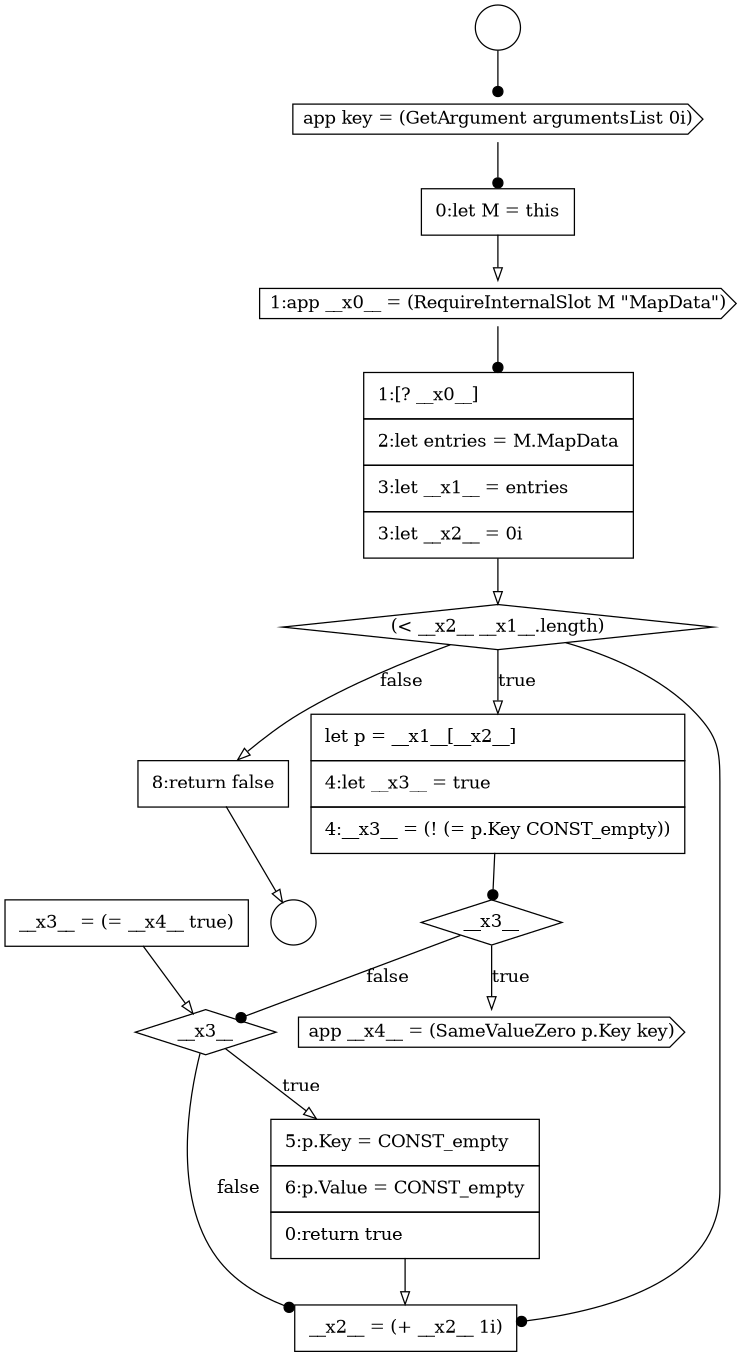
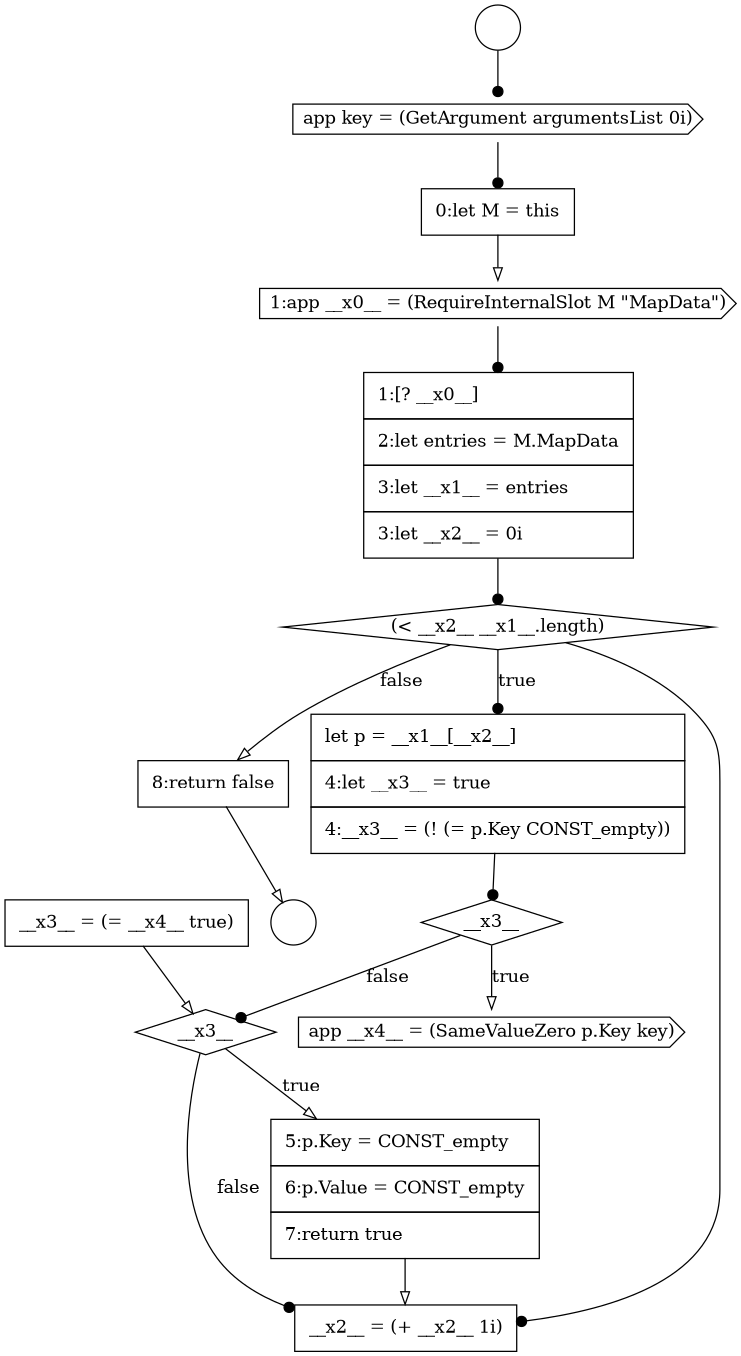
edge "1:[? __x0__]" -> "(< __x2__ __x1__.length)": arrowhead onormal -> dot
edge "(< __x2__ __x1__.length)" -> "let p = __x1__[__x2__]": arrowhead onormal -> dot
node "5:p.Key = CONST_empty": text "0:return true" -> "7:return true"
